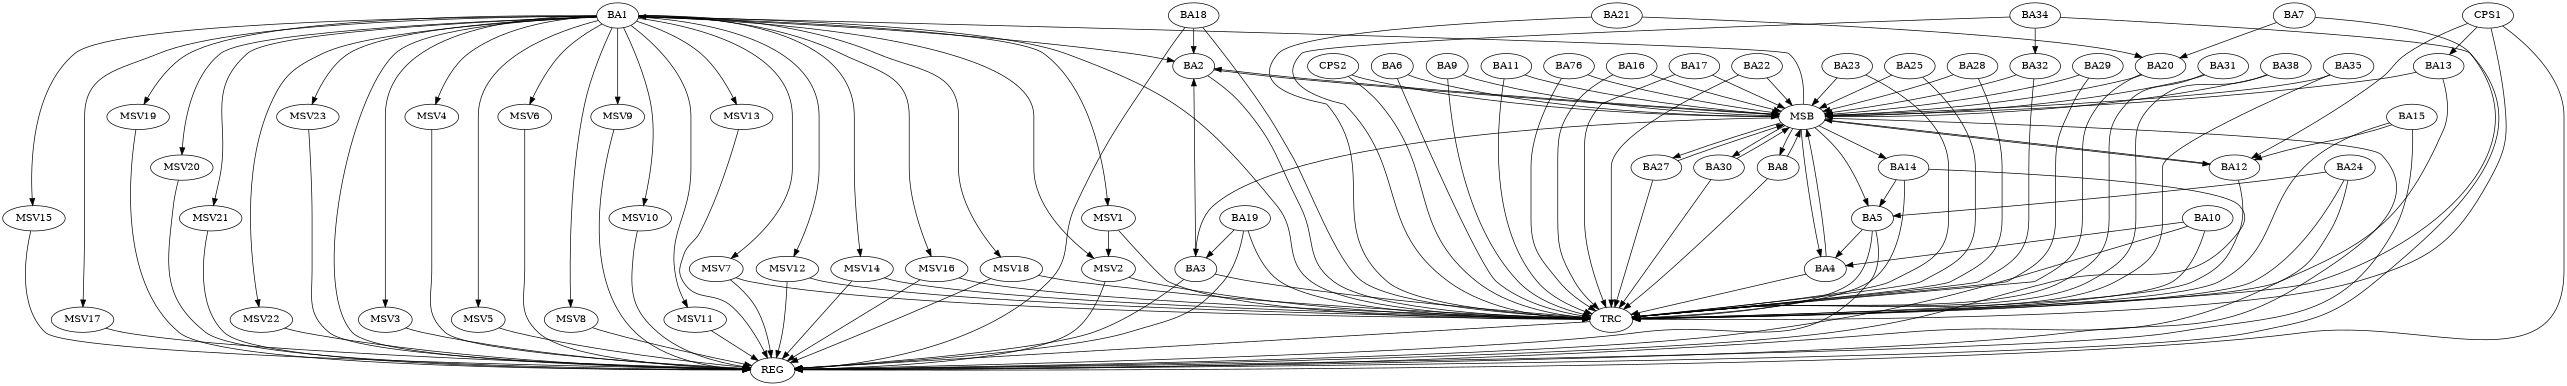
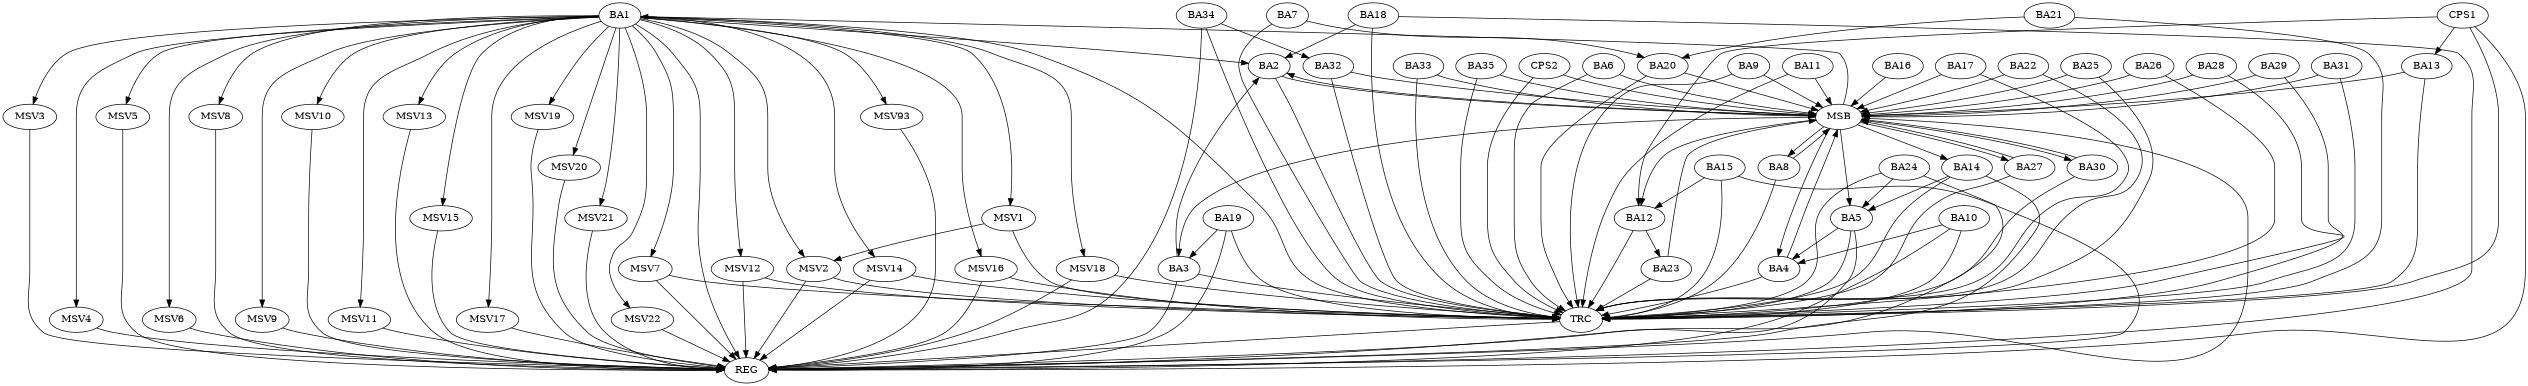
node "BA76": label "BA76" -> "BA26"
node "BA38": label "BA38" -> "BA33"
node "MSV23": label "MSV23" -> "MSV93"
edge "BA12" -> "MSB": now "BA12" -> "BA23"
edge "BA16" -> "TRC": removed
